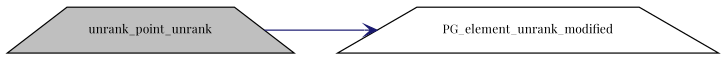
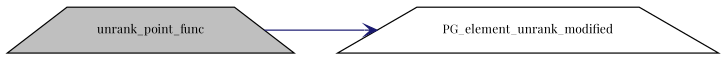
node "unrank_point_unrank": label "unrank_point_unrank" -> "unrank_point_func"
